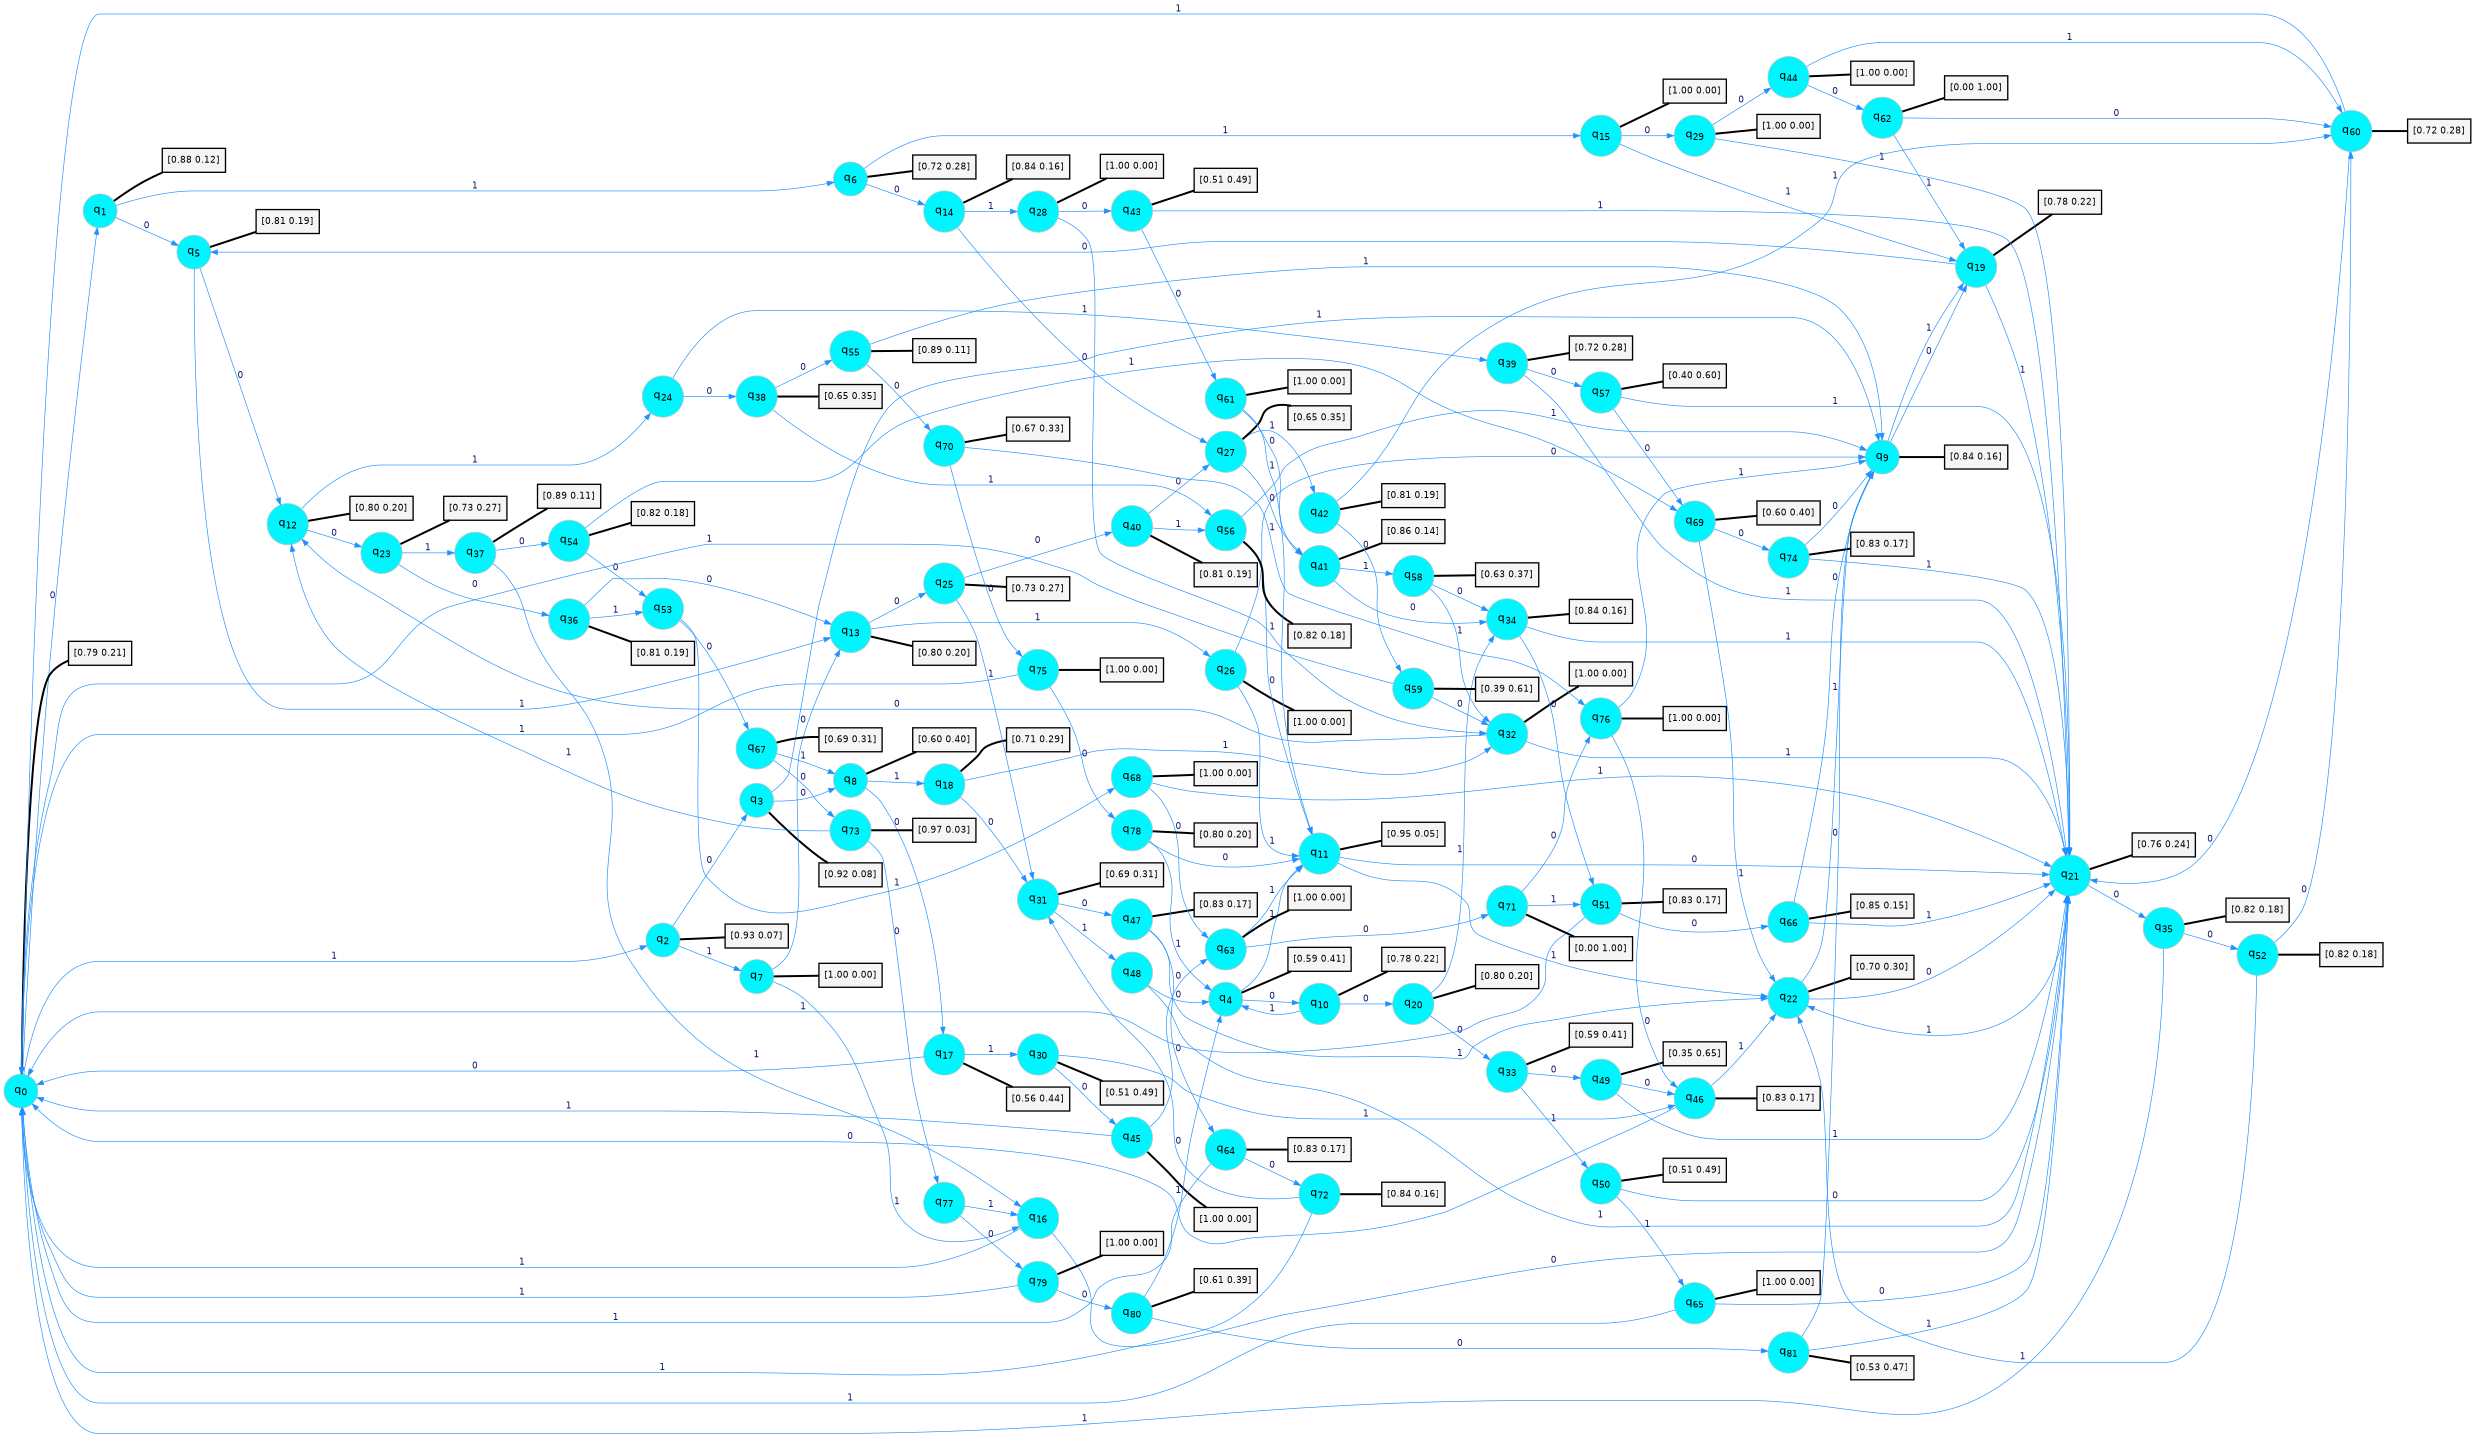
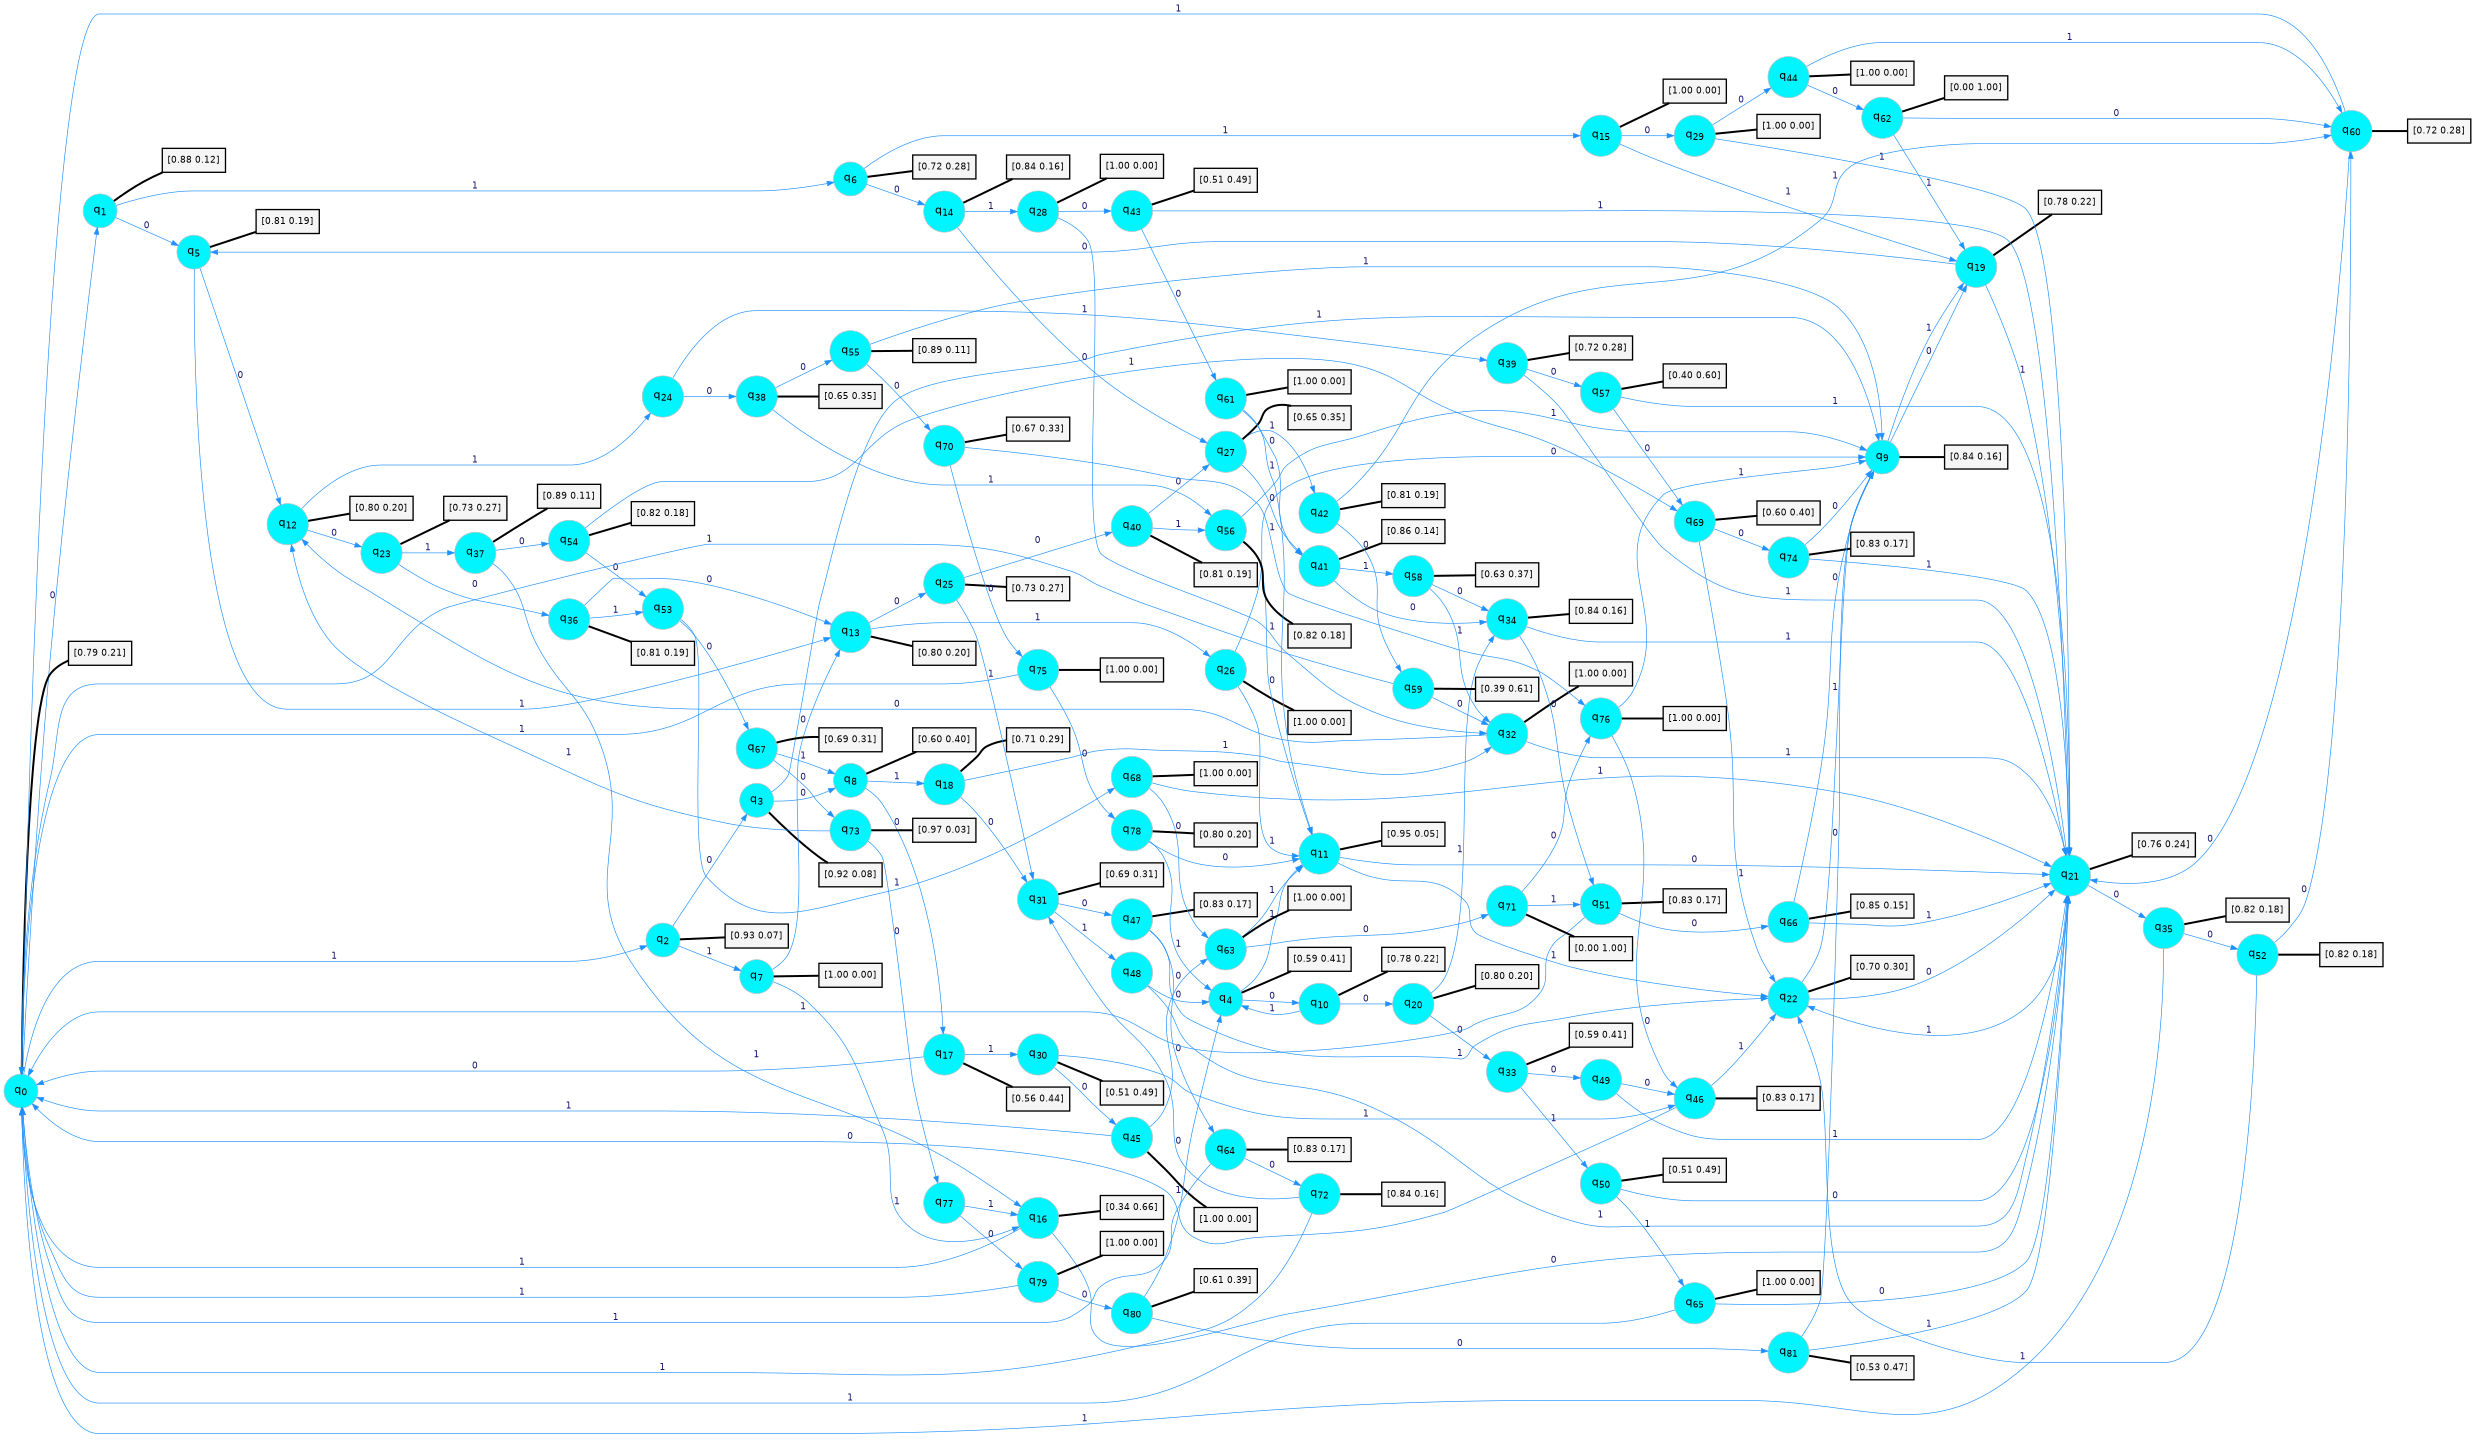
node "[0.35 0.65]": removed
node "[0.34 0.66]": added
